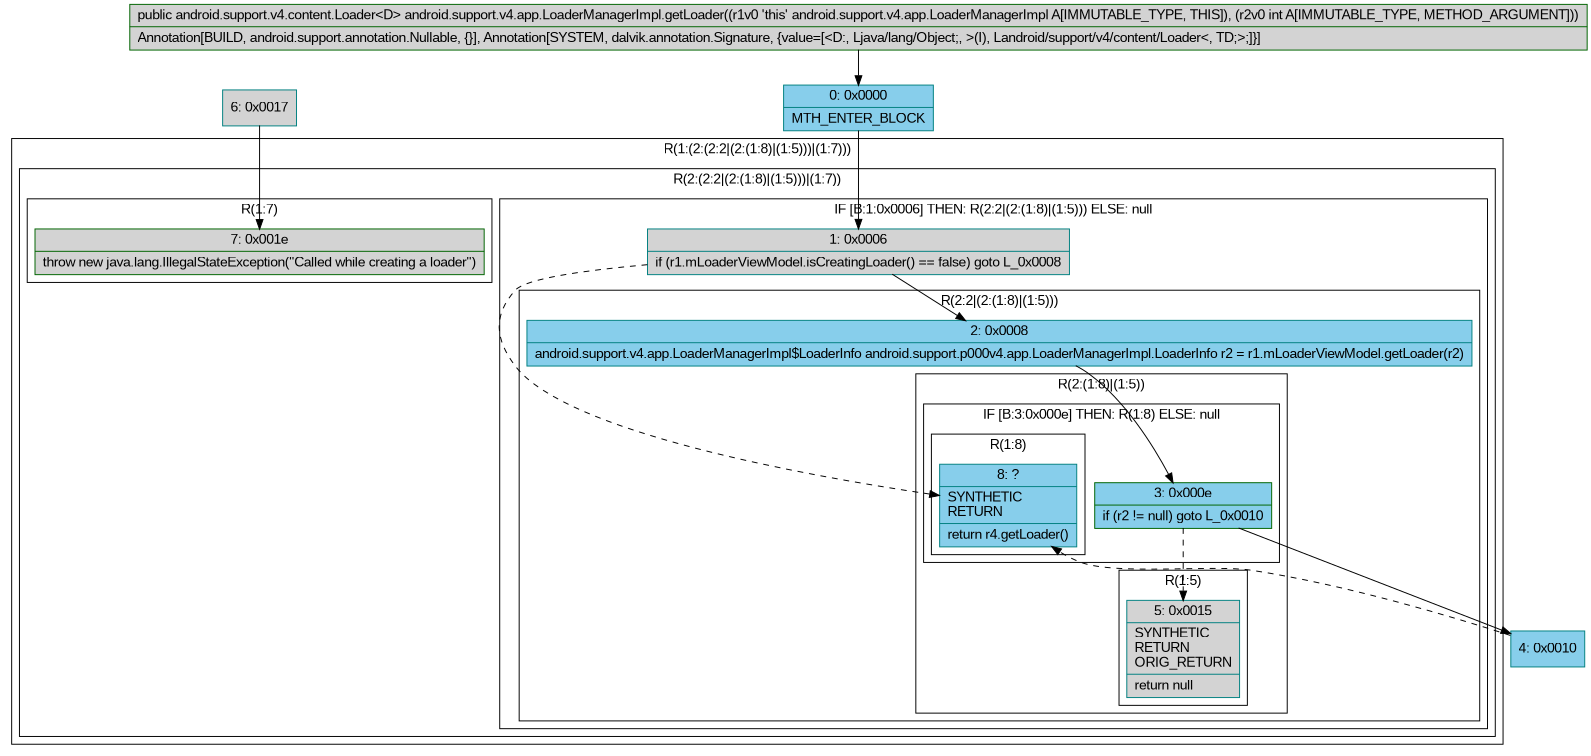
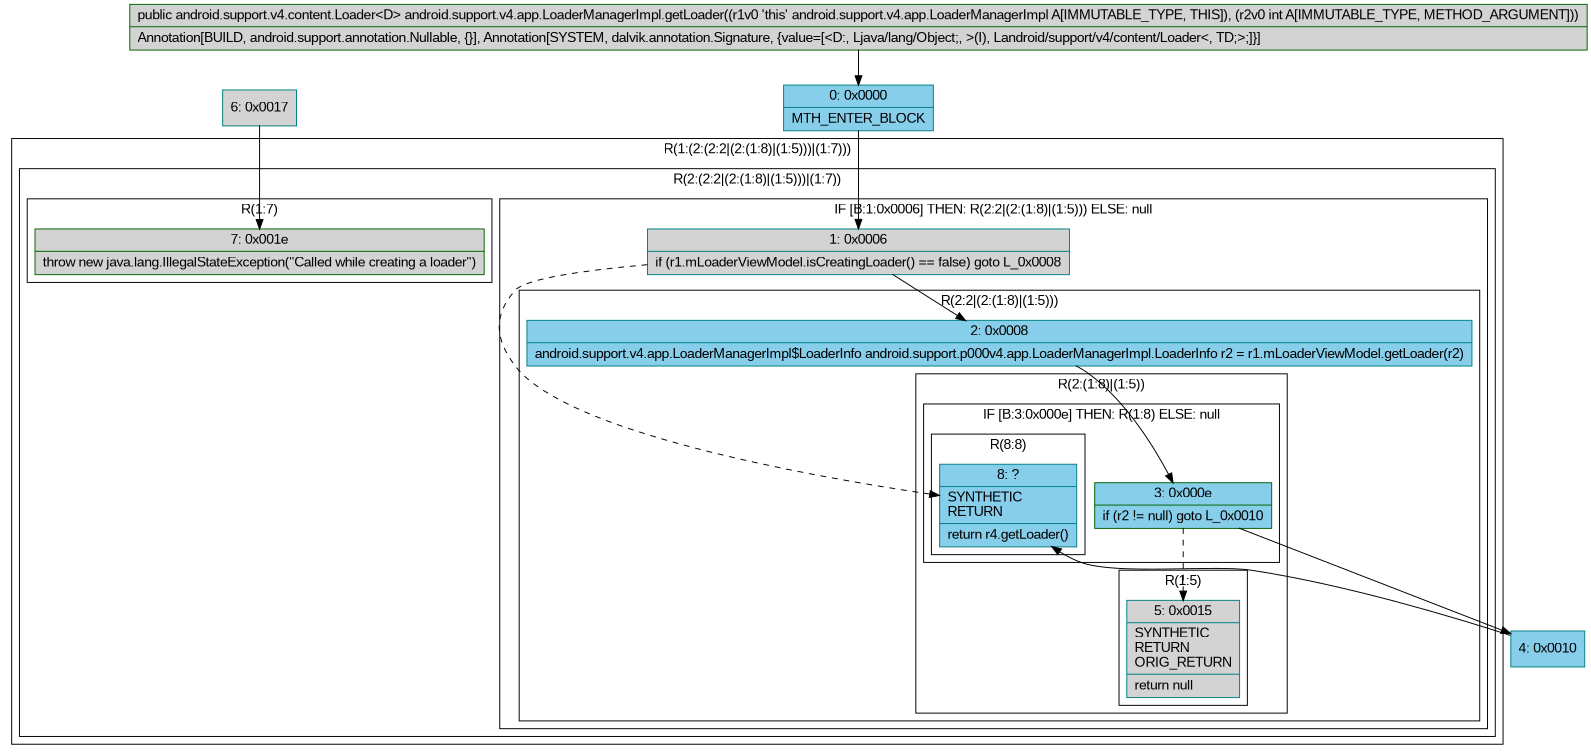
cluster "R(1:8)": label "R(1:8)" -> "R(8:8)"
edge "4: 0x0010" -> "8: ?": style dashed -> solid
